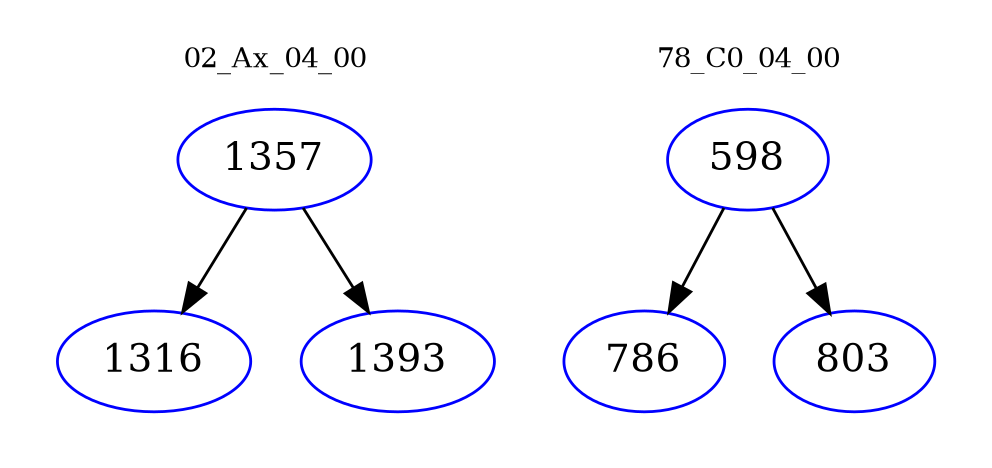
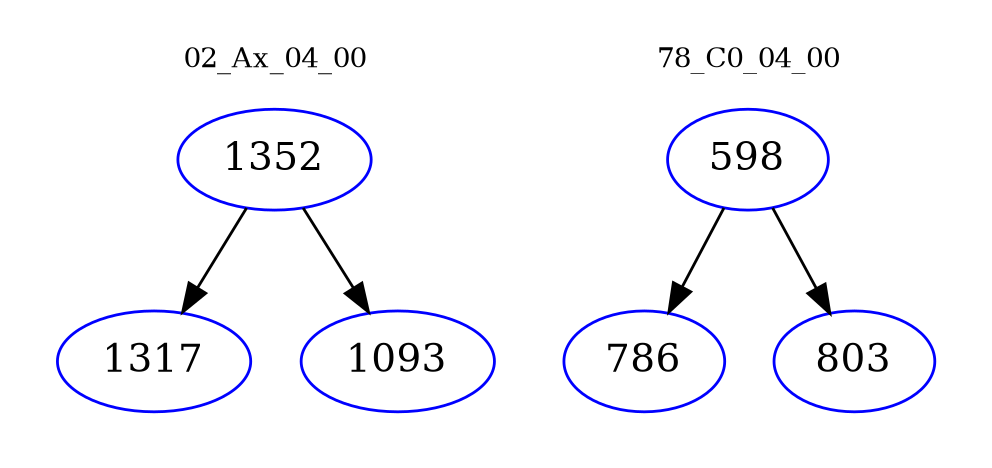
node "1357": label "1357" -> "1352"
node "1316": label "1316" -> "1317"
node "1393": label "1393" -> "1093"
